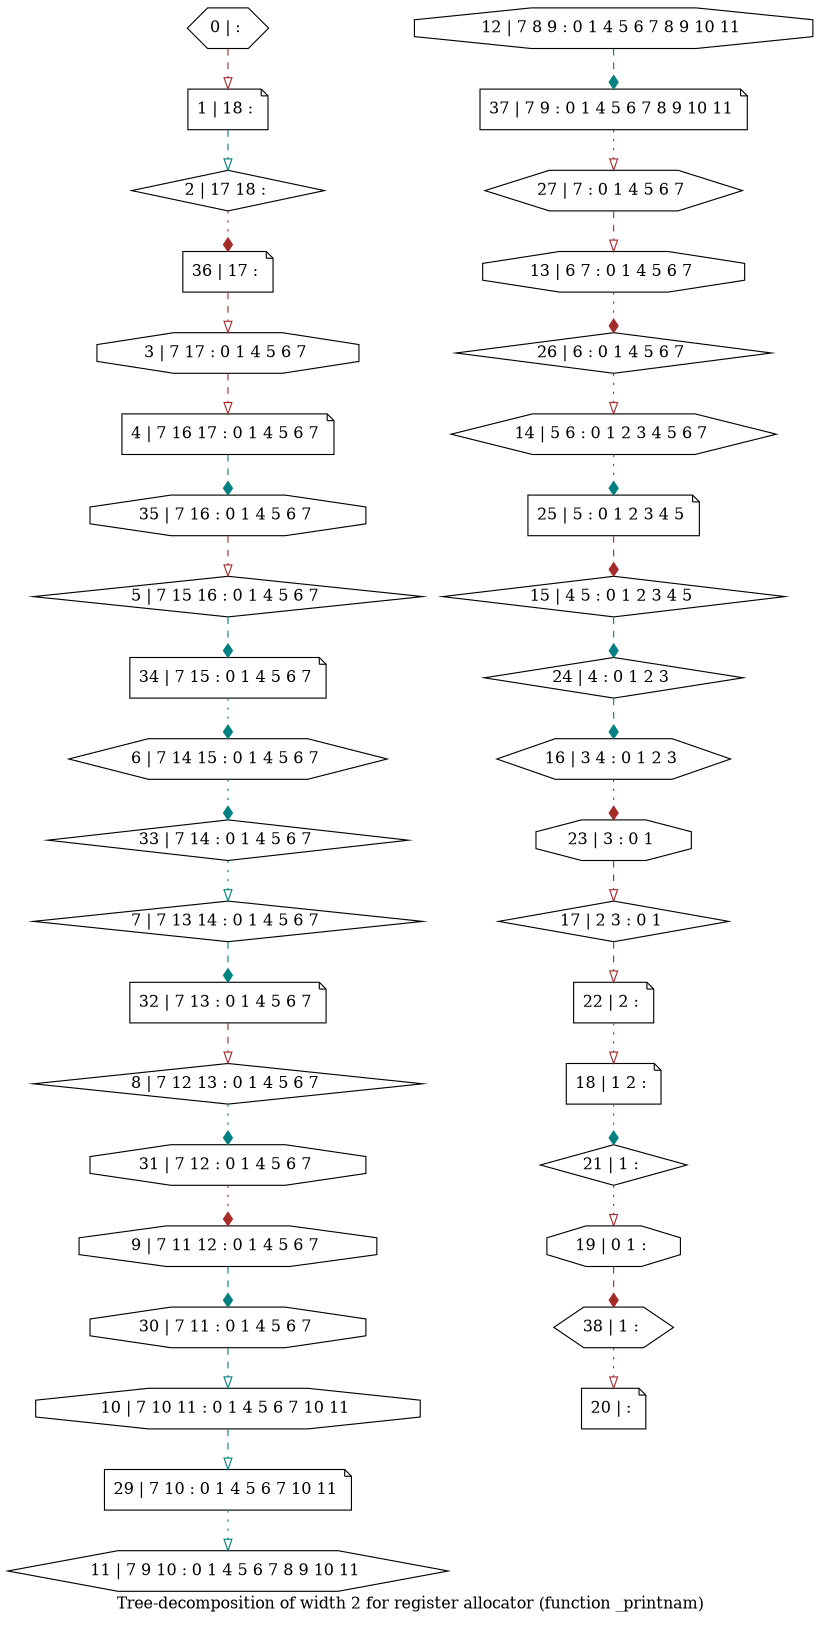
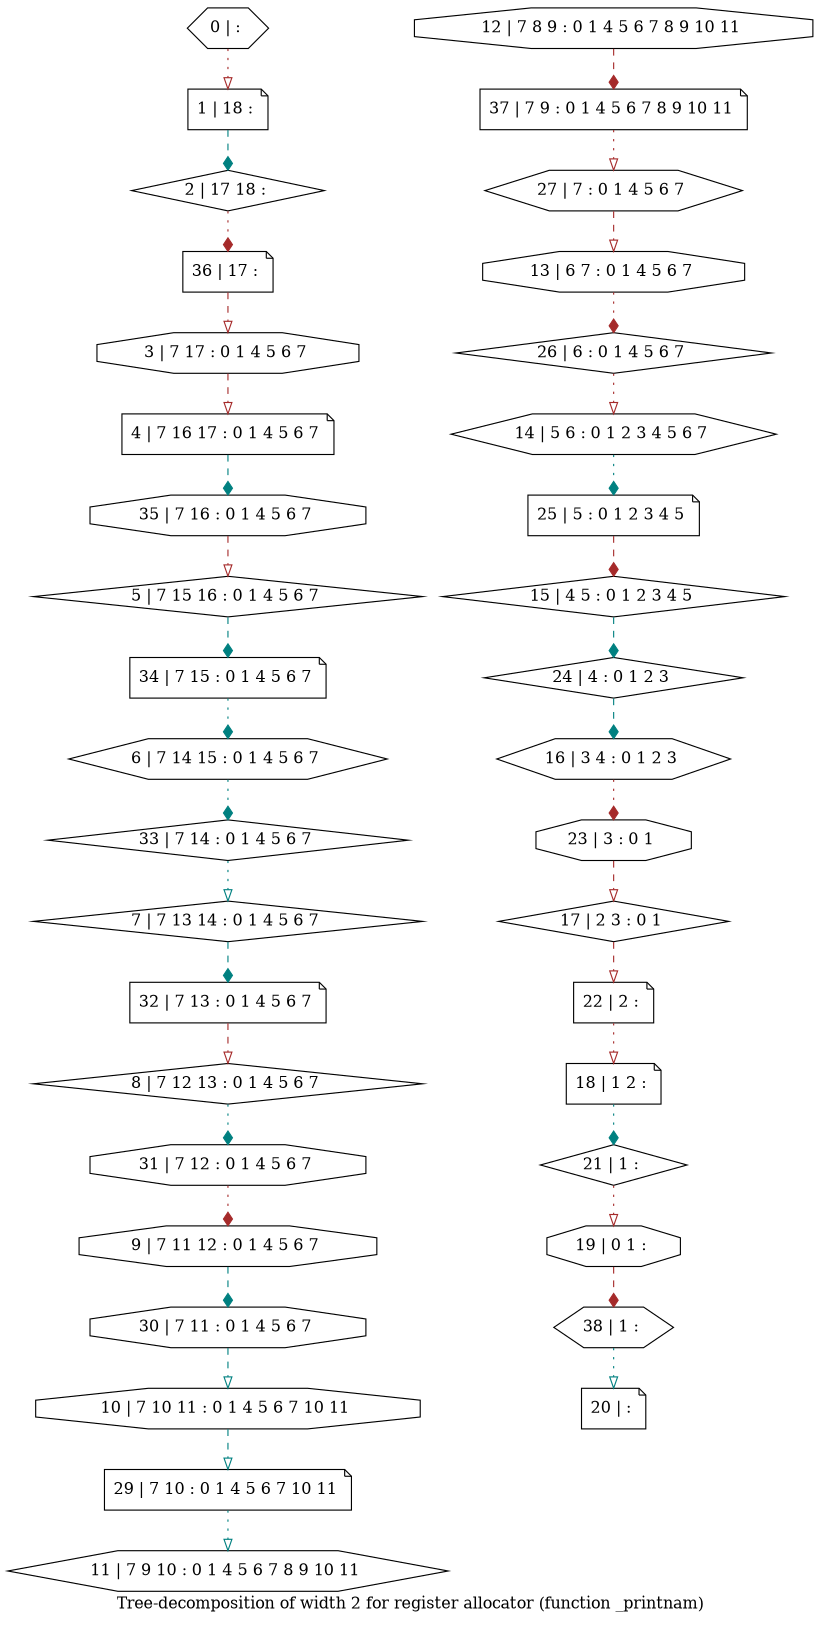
edge "12 | 7 8 9 : 0 1 4 5 6 7 8 9 10 11" -> "37 | 7 9 : 0 1 4 5 6 7 8 9 10 11": color teal -> brown
edge "0 | :" -> "1 | 18 :": style dashed -> dotted
edge "1 | 18 :" -> "2 | 17 18 :": arrowhead onormal -> diamond
edge "38 | 1 :" -> "20 | :": color brown -> teal
